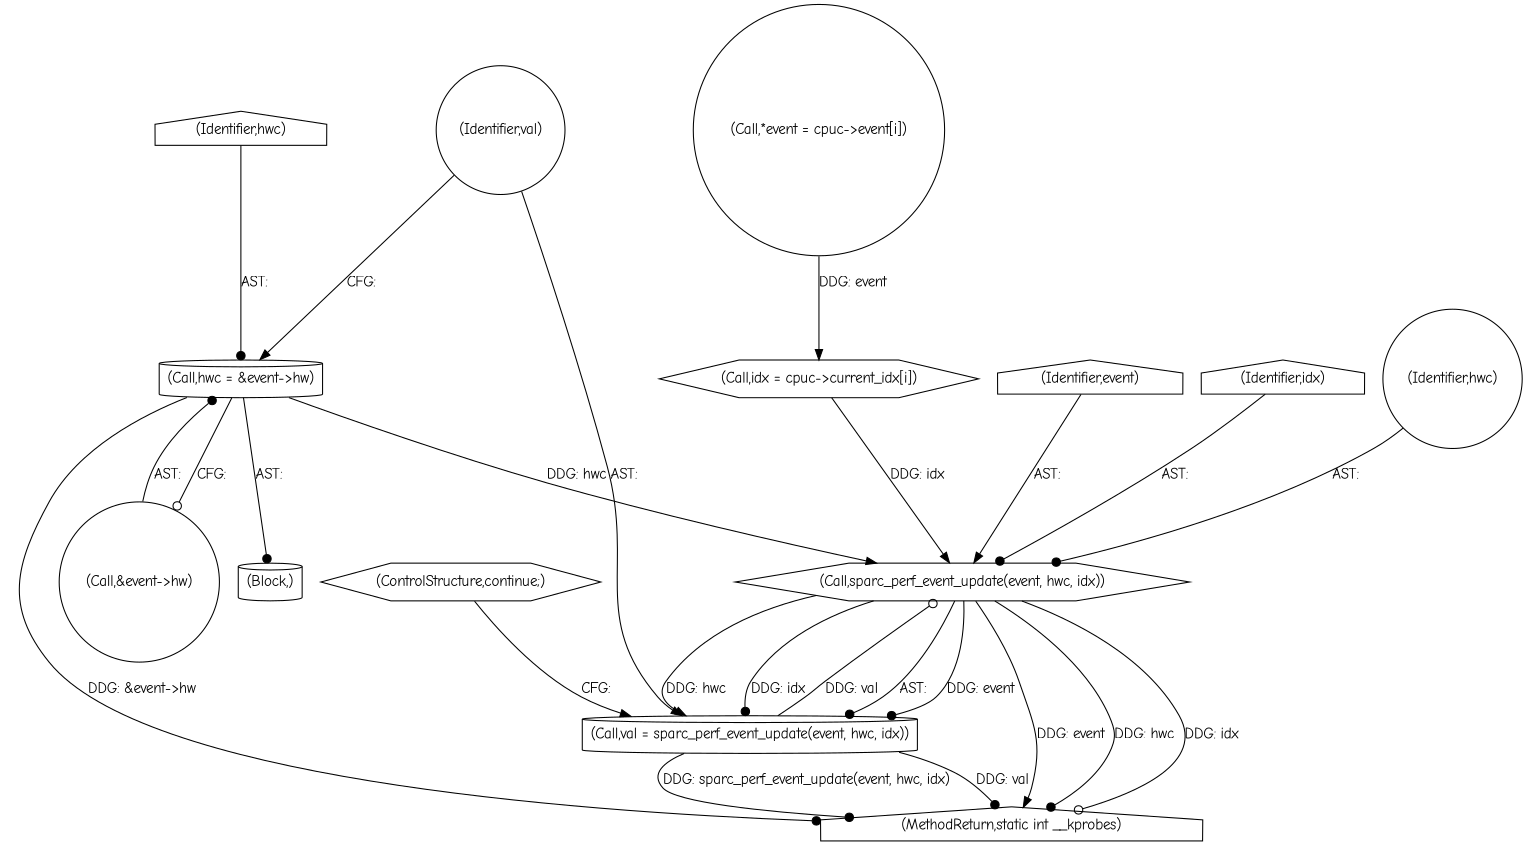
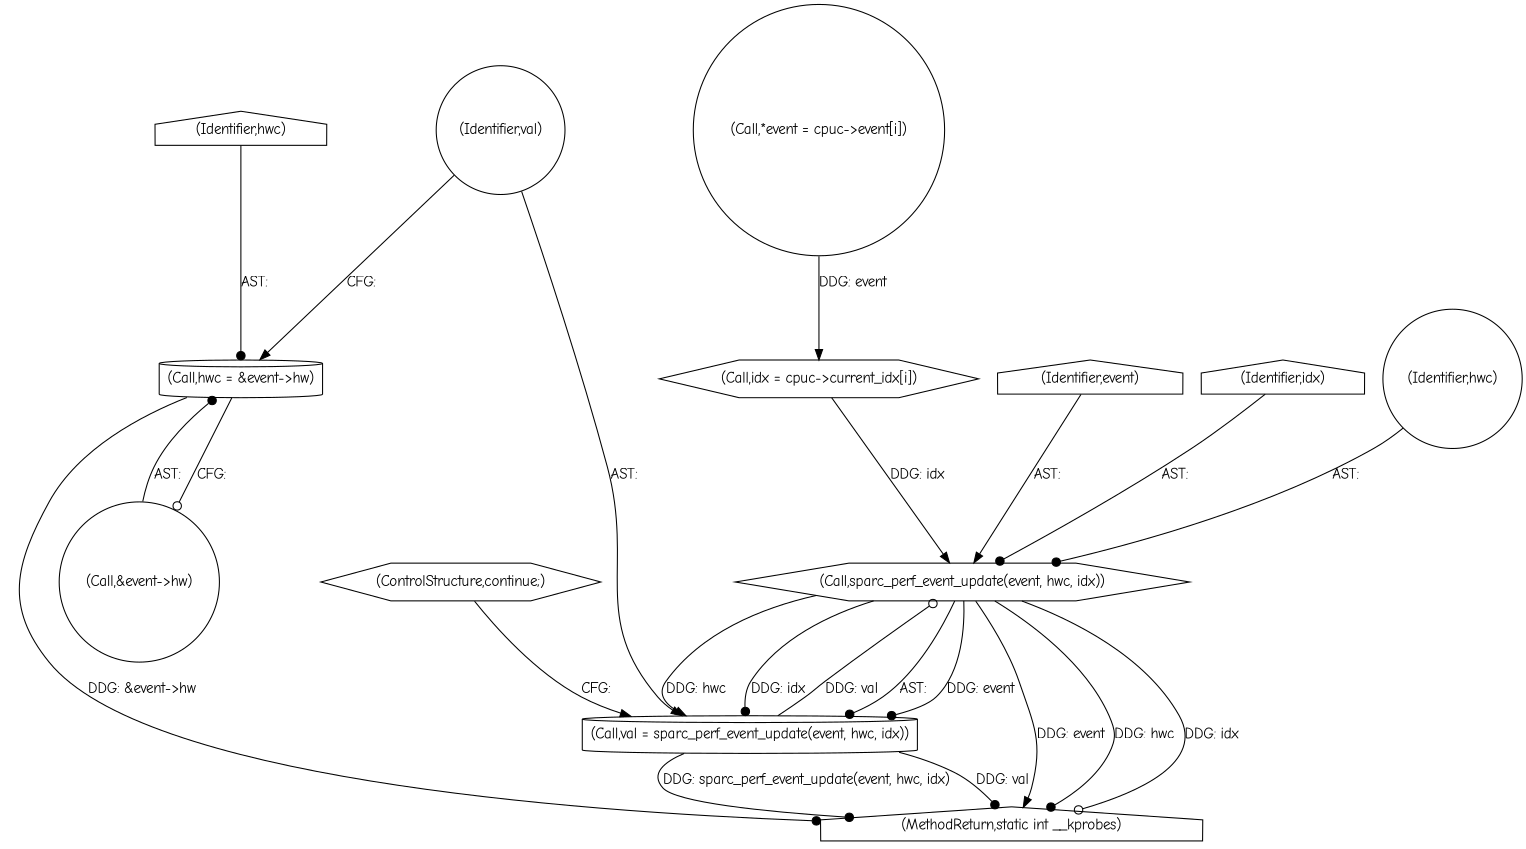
edge "(Call,hwc = &event->hw)" -> "(Call,sparc_perf_event_update(event, hwc, idx))": removed, label "DDG: hwc"
node "(Block,)": removed
